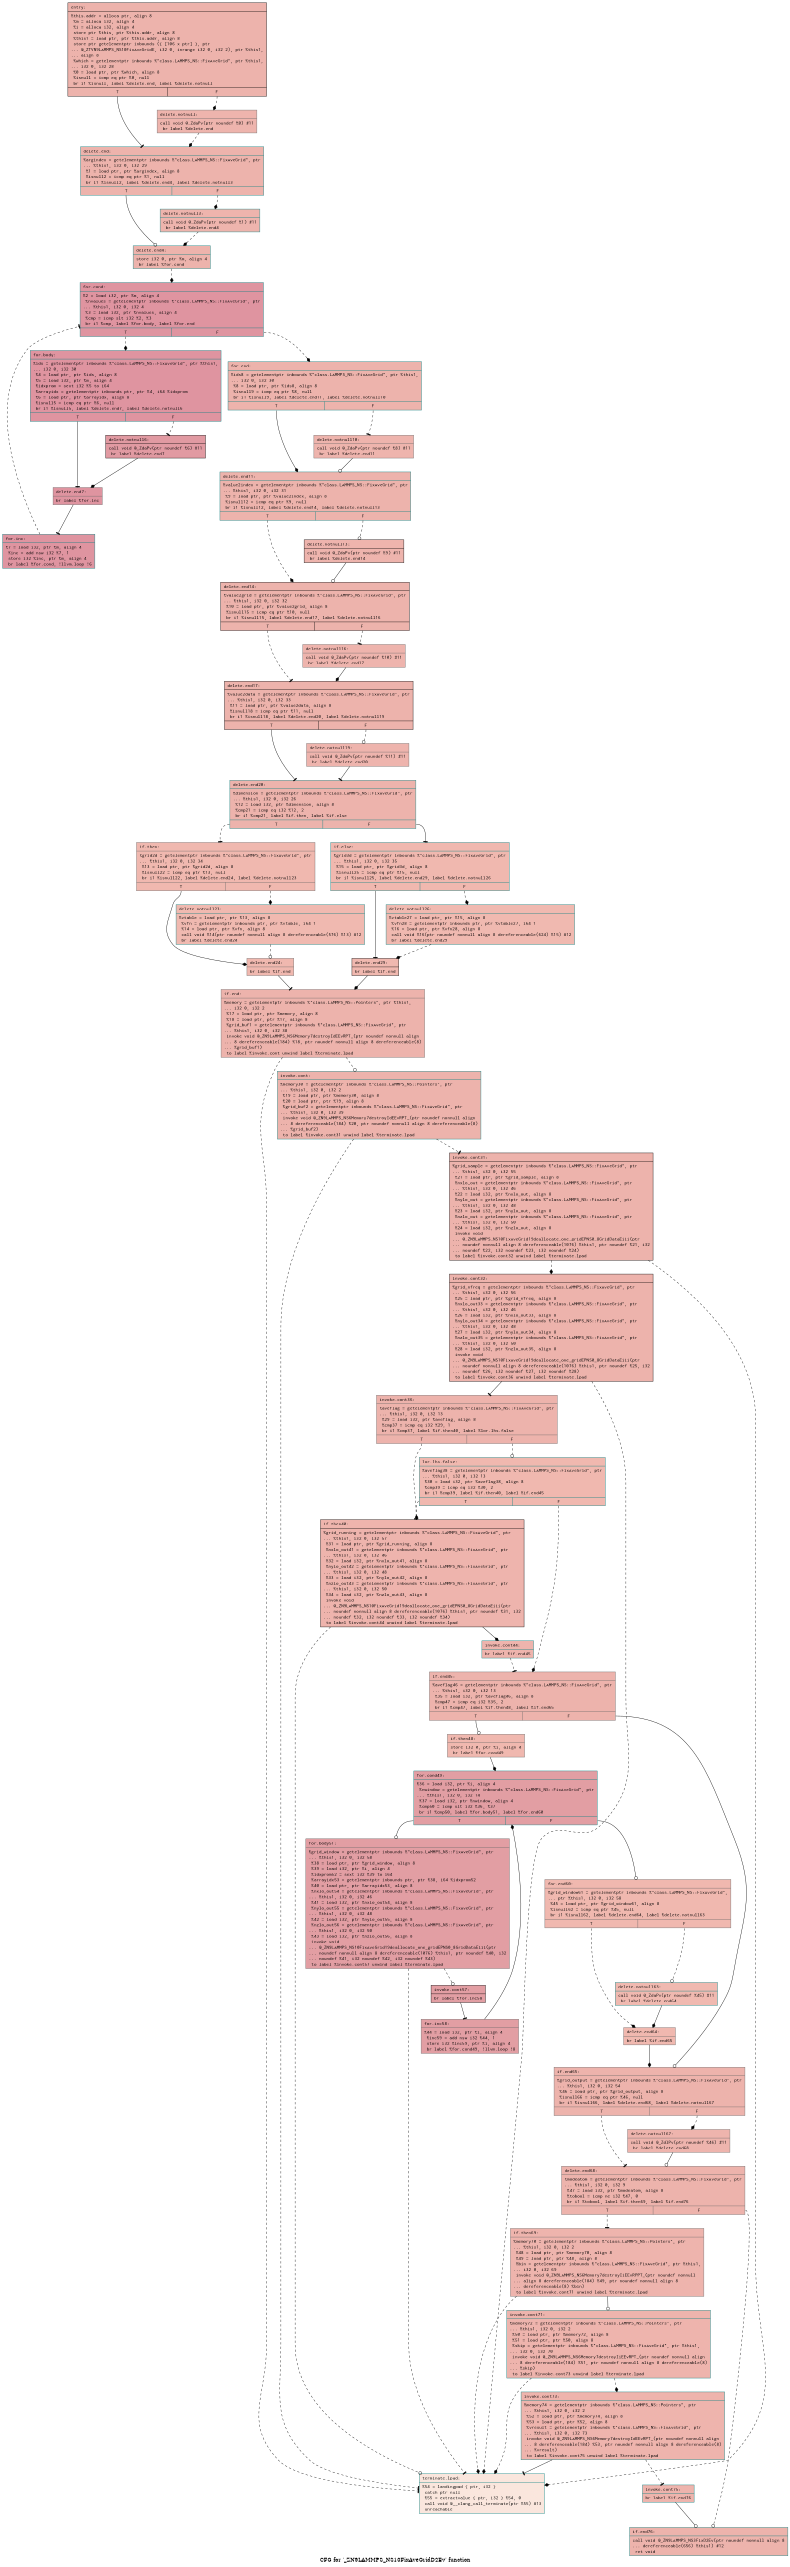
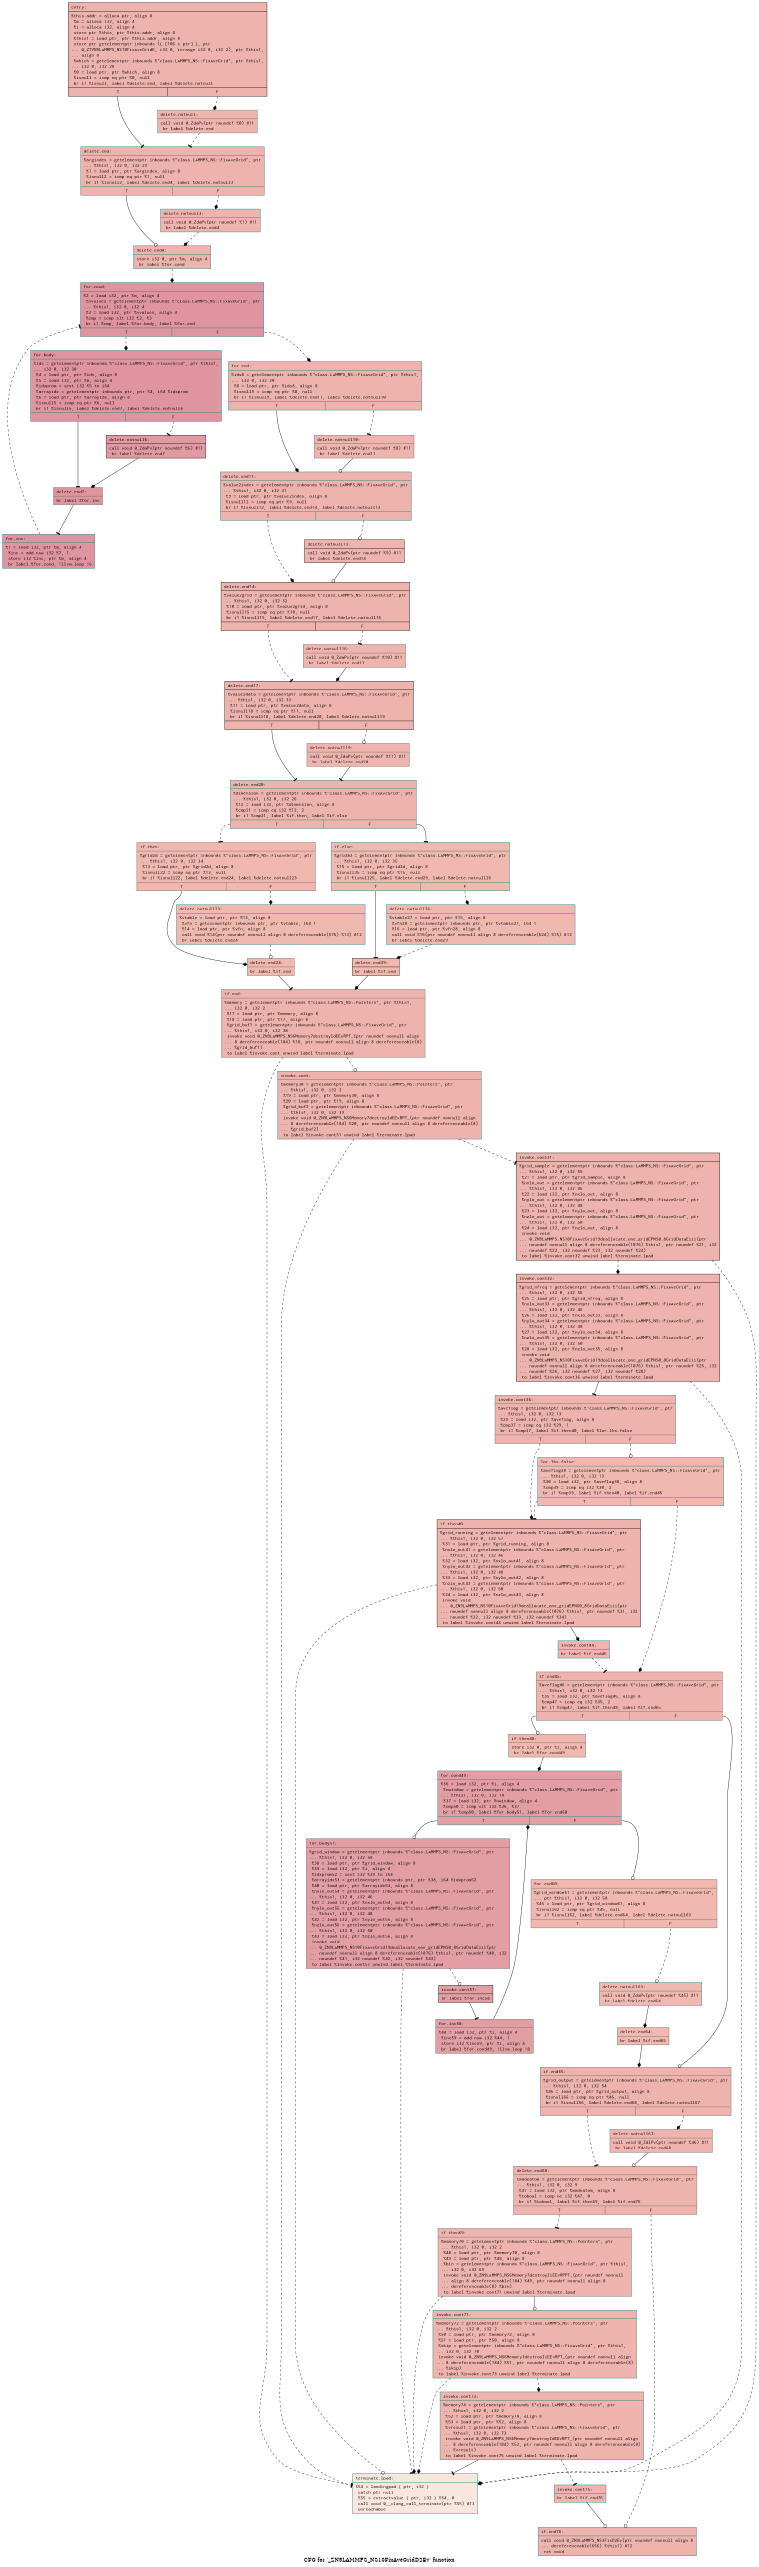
edge "delete.notnull:" -> "delete.end:": arrowhead diamond -> tee
edge "for.end60:" -> "delete.end64:": removed
